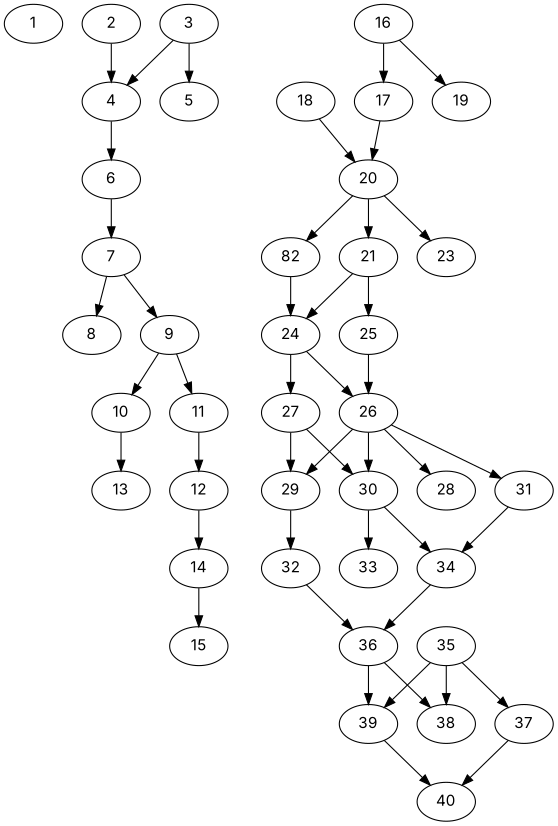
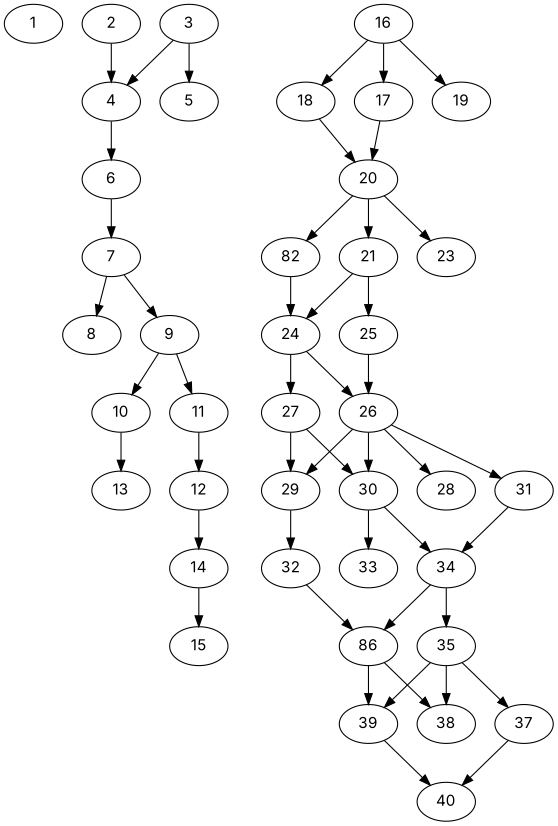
edge "16" -> "18": added
edge "34" -> "35": added
node "36": label "36" -> "86"
